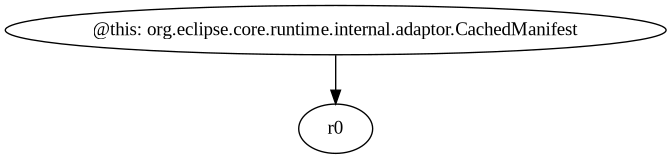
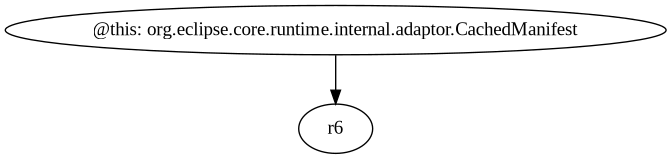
node "r0": label "r0" -> "r6"
